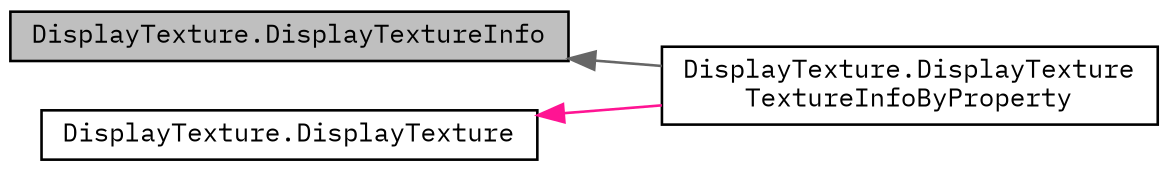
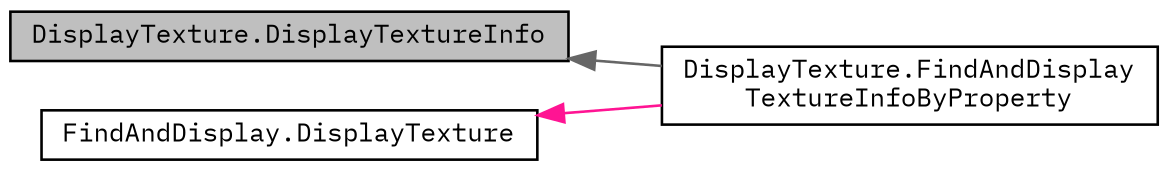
node "DisplayTexture.DisplayTexture TextureInfoByProperty": label "DisplayTexture.DisplayTexture TextureInfoByProperty" -> "DisplayTexture.FindAndDisplay TextureInfoByProperty"
node "DisplayTexture.DisplayTexture": label "DisplayTexture.DisplayTexture" -> "FindAndDisplay.DisplayTexture"
